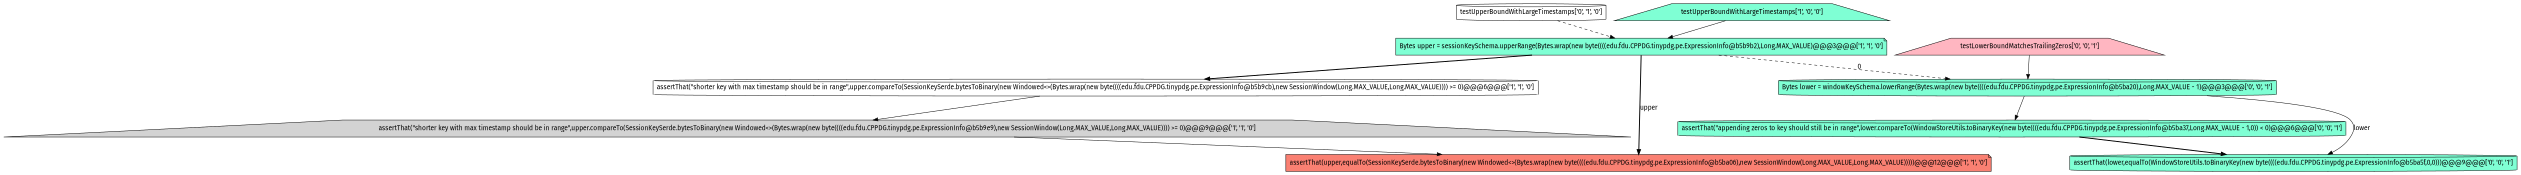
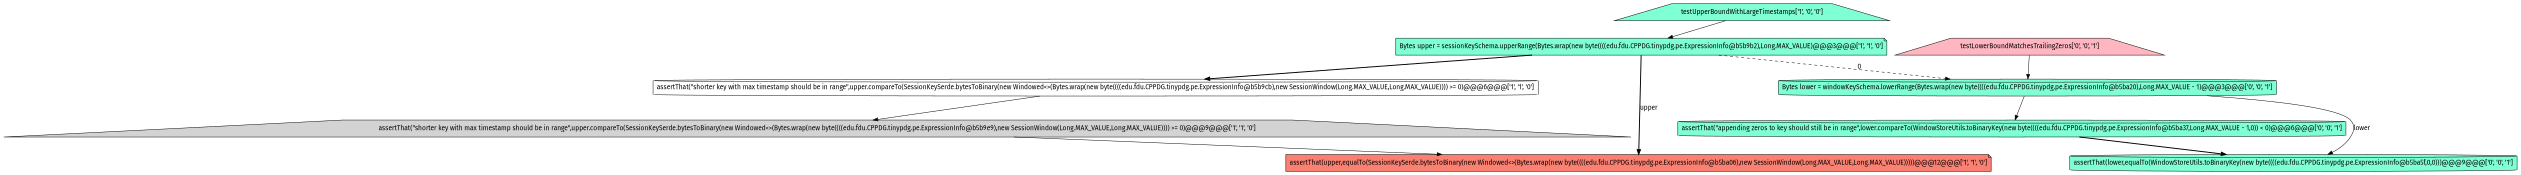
node "testUpperBoundWithLargeTimestamps['0', '1', '0']": removed
